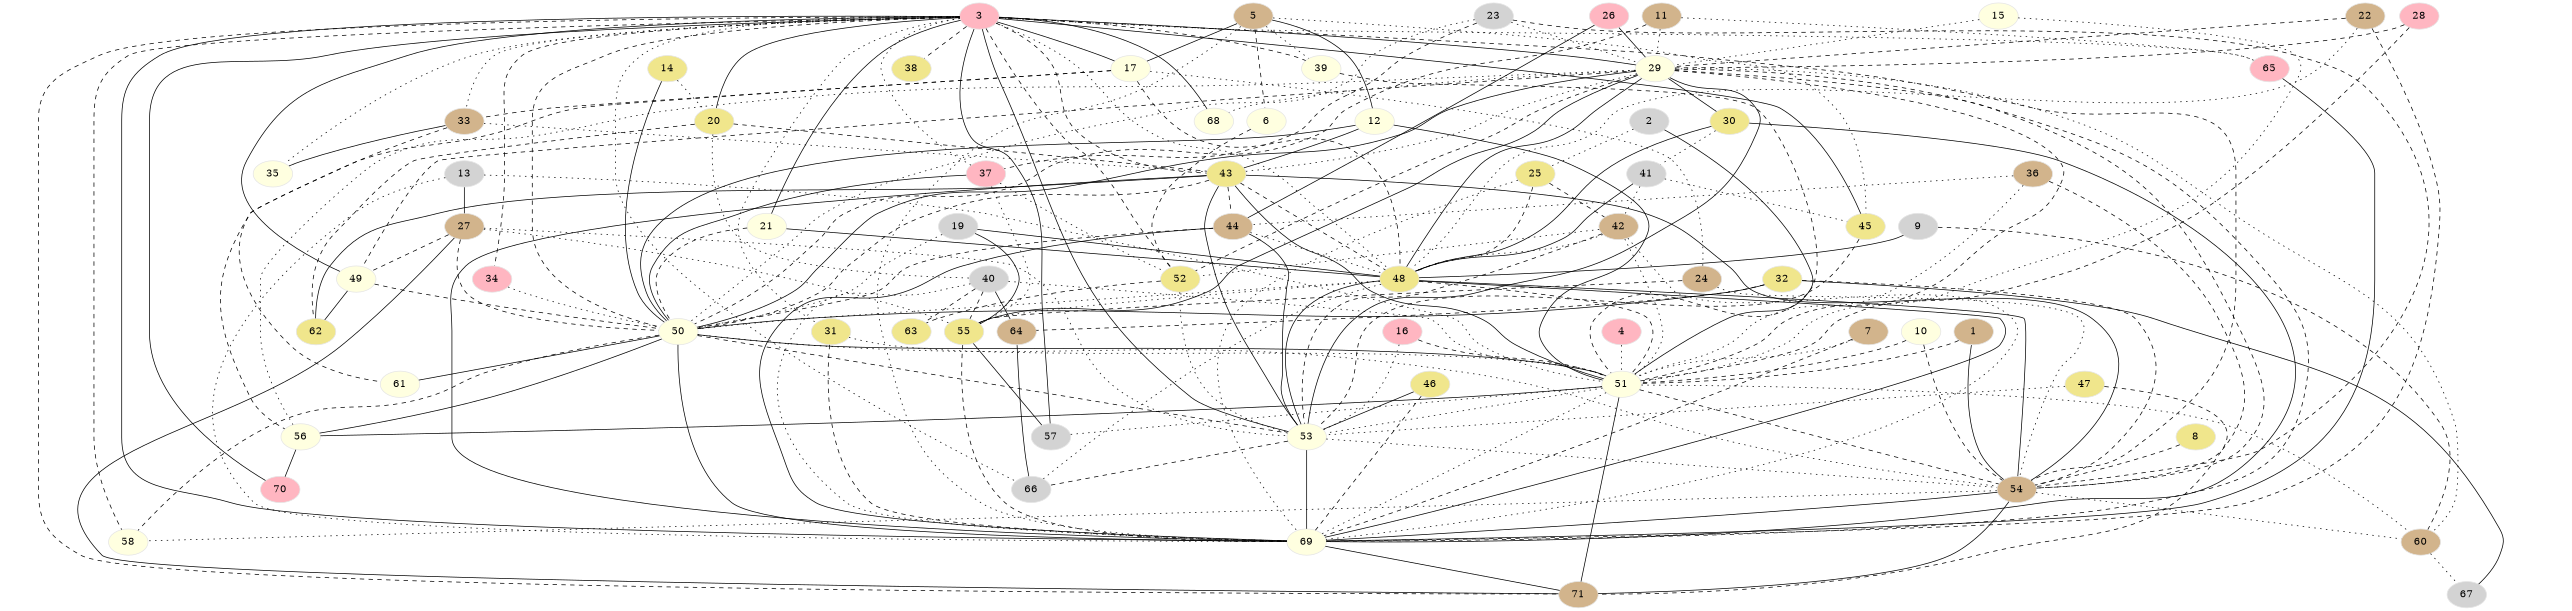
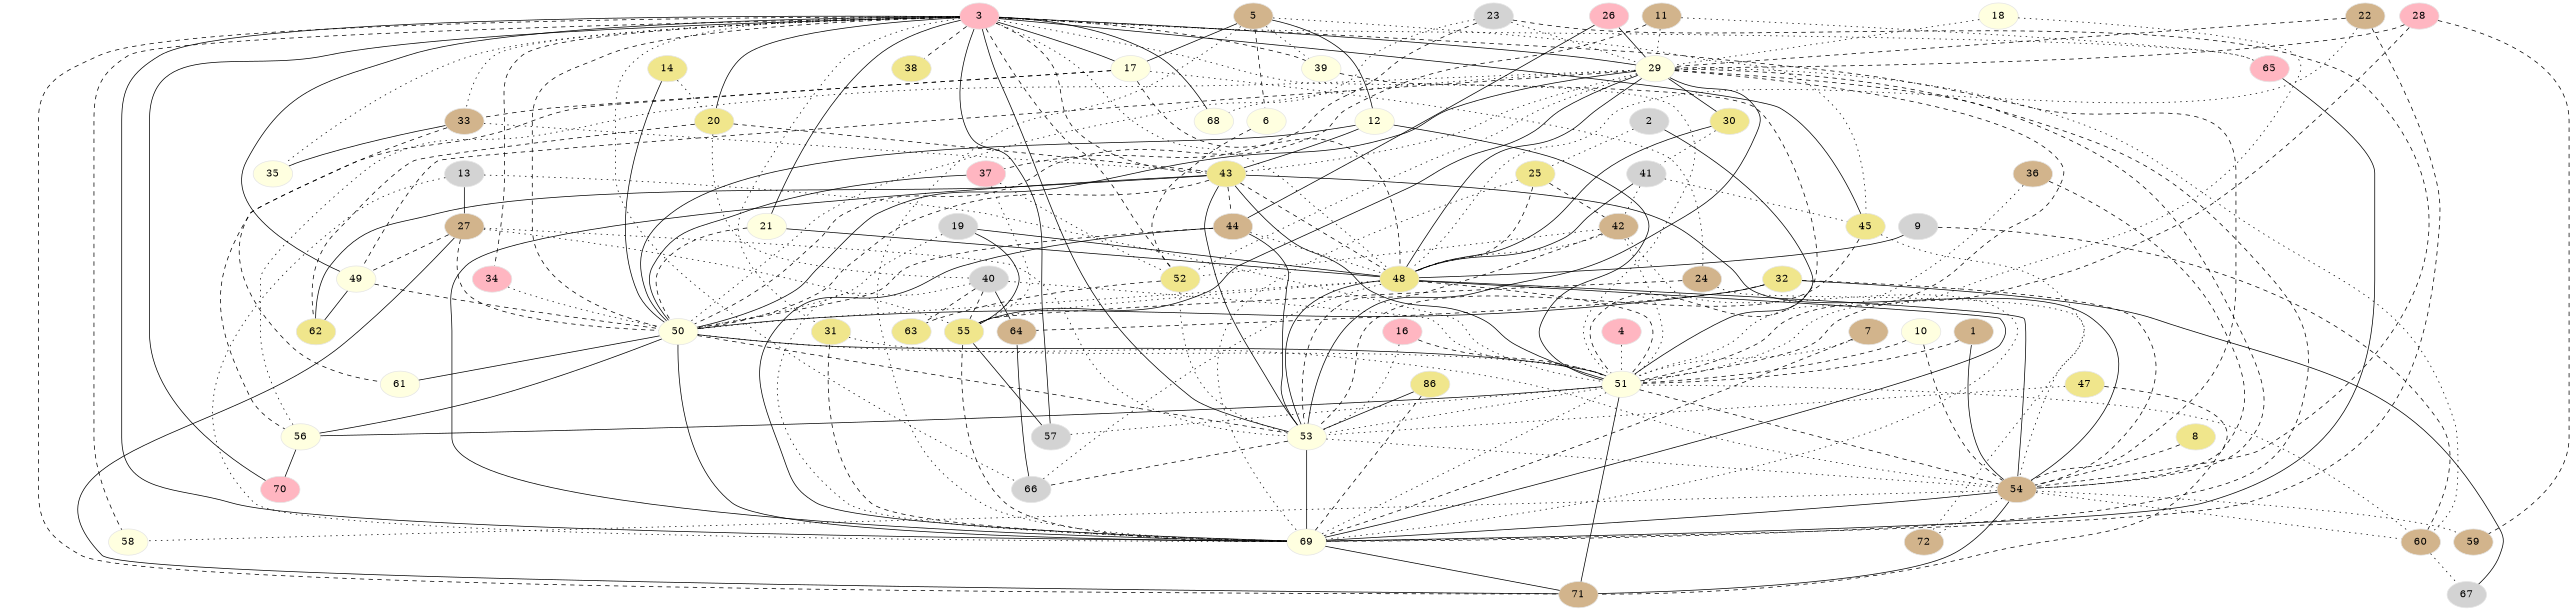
node "15": label "15" -> "18"
edge "3" -- "37": now "3" -- "51"
edge "29" -- "52": style dashed -> dotted
edge "36" -- "44": removed
node "46": label "46" -> "86"
edge "50" -- "58": removed
edge "30" -- "69": removed
node "72": added
node "59": added
